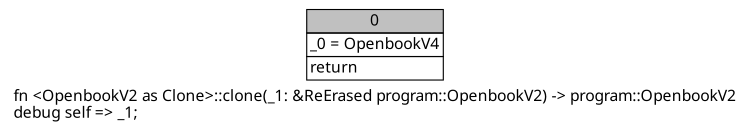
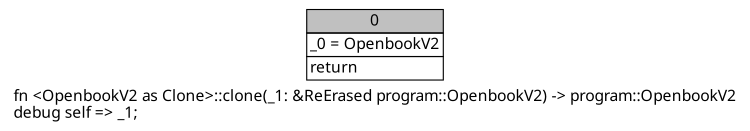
node "0": text "_0 = OpenbookV4" -> "_0 = OpenbookV2"
